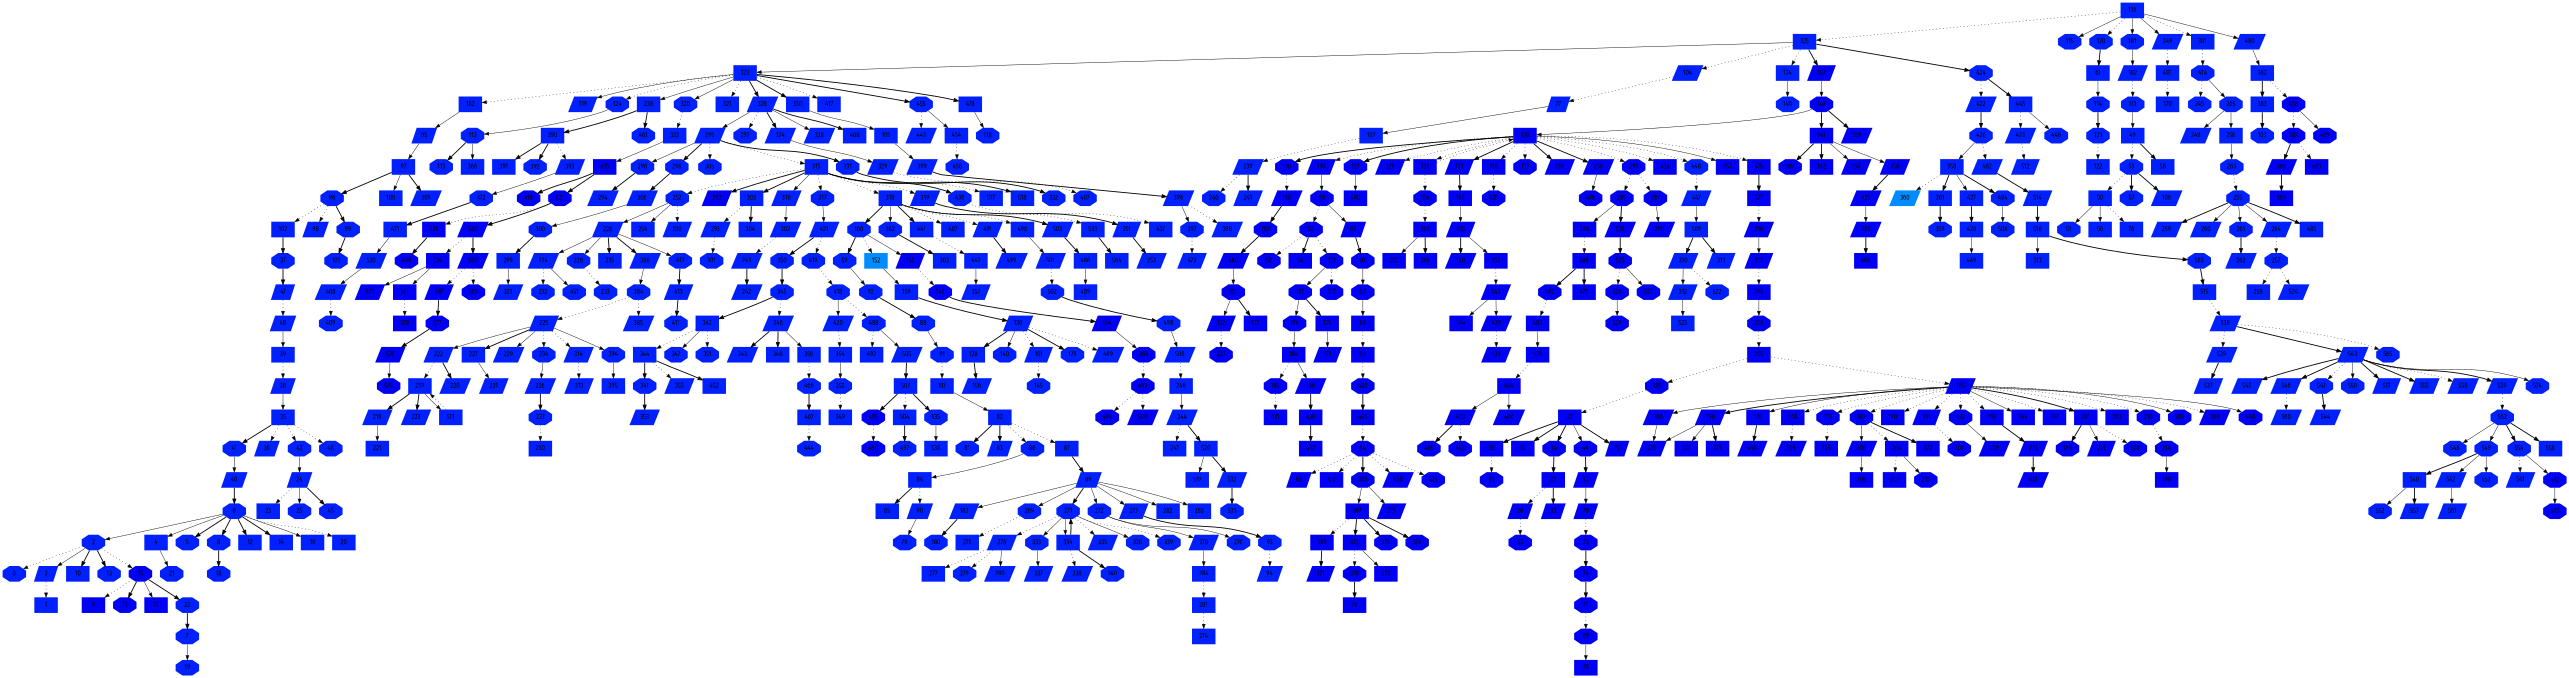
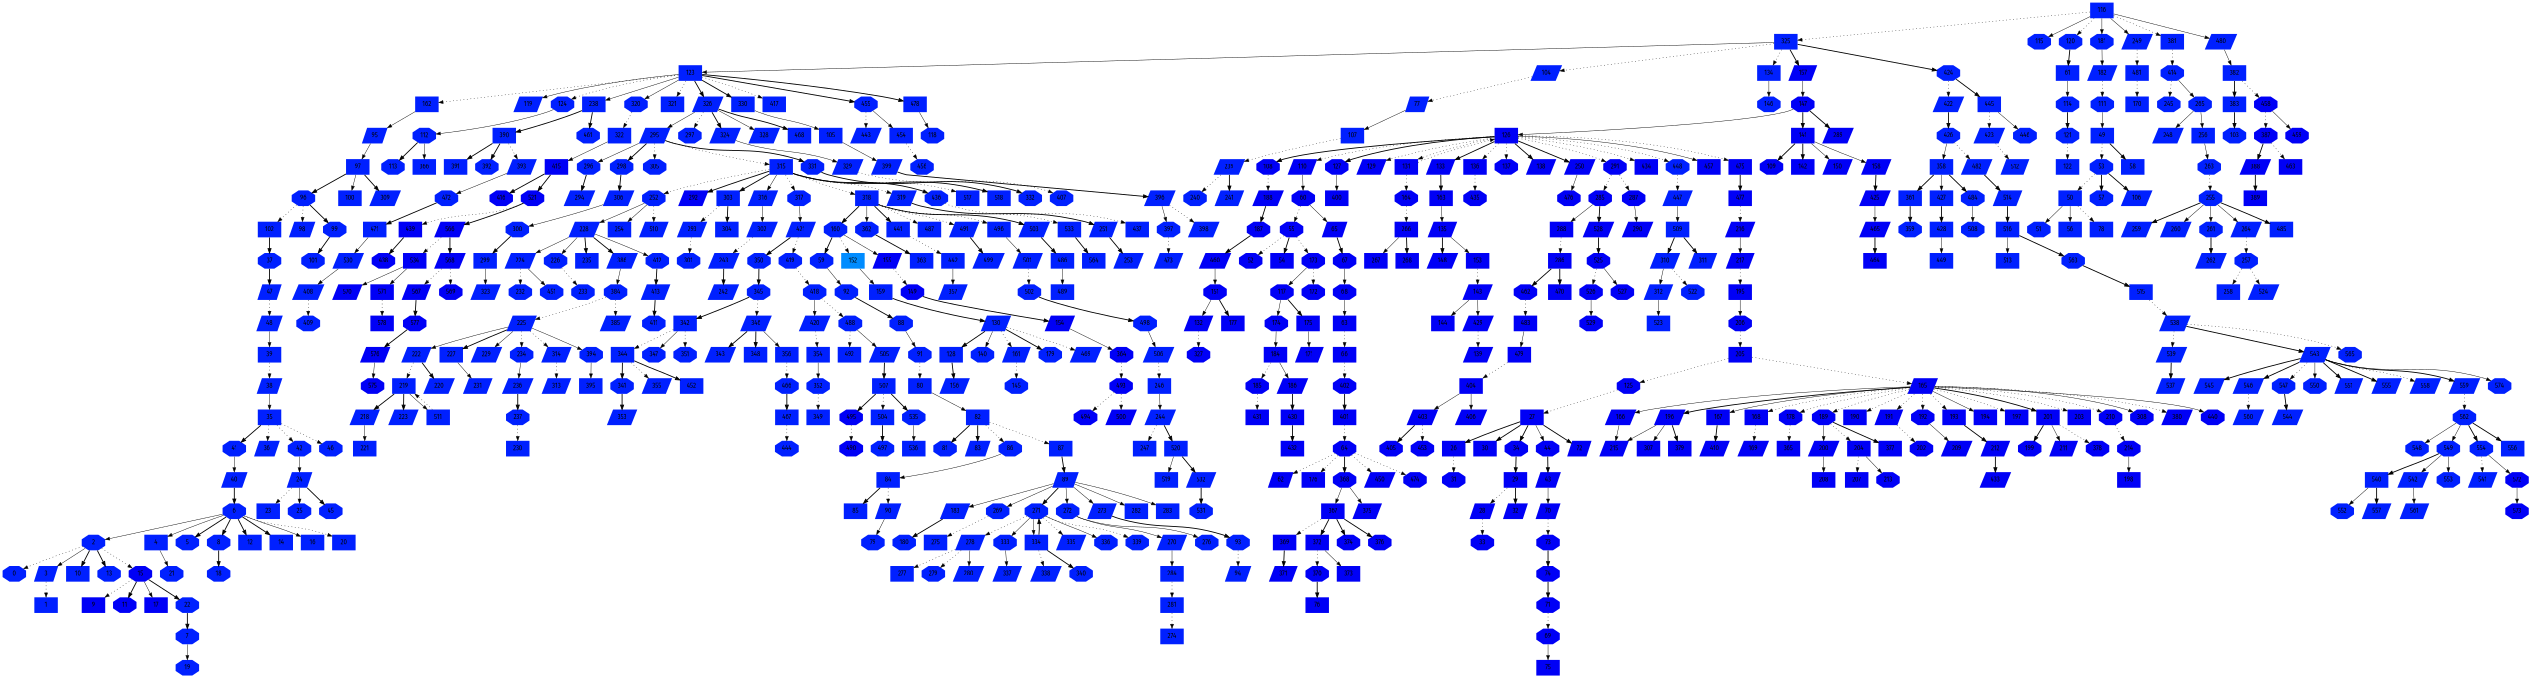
node "360": removed
